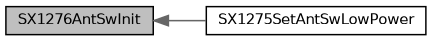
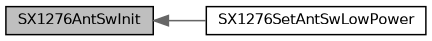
node "SX1275SetAntSwLowPower": label "SX1275SetAntSwLowPower" -> "SX1276SetAntSwLowPower"
